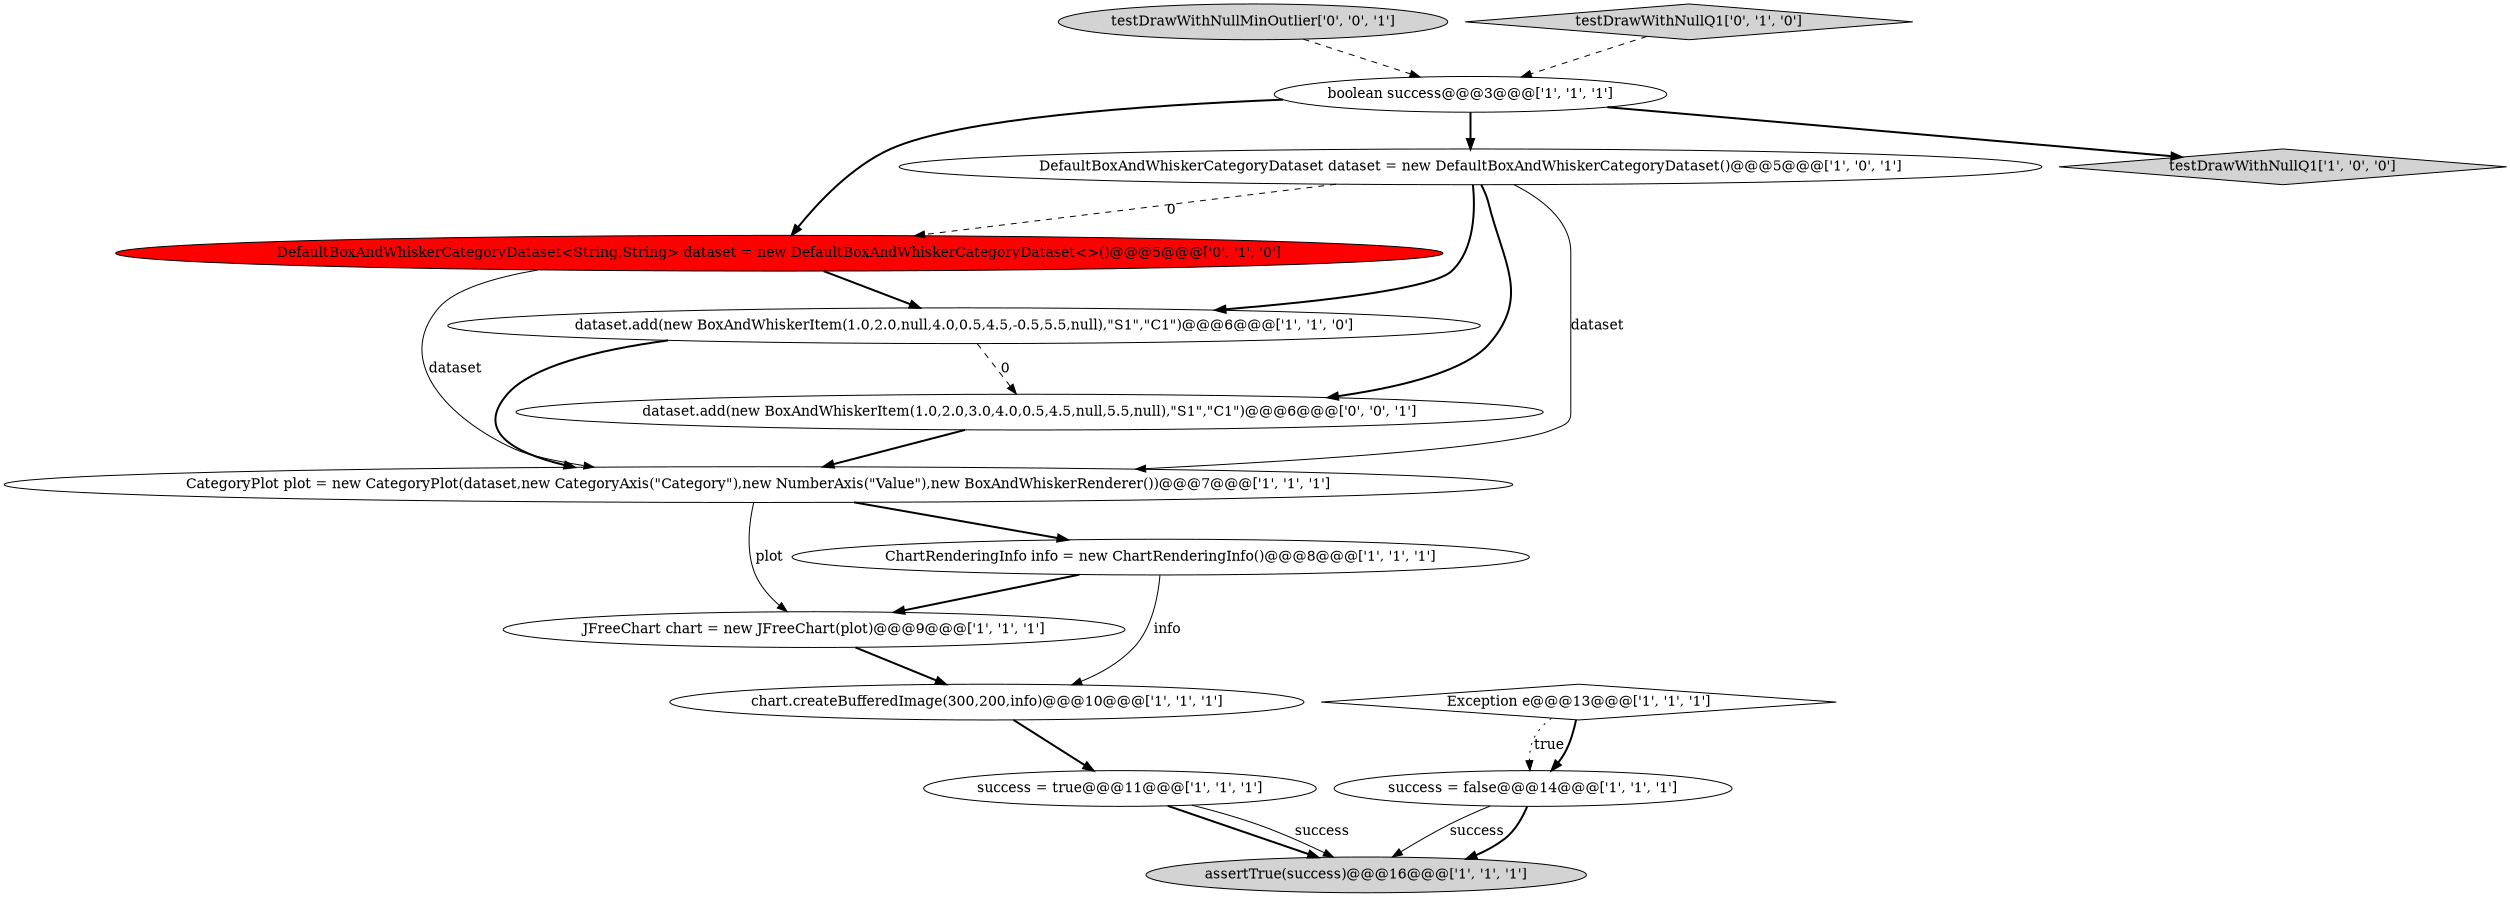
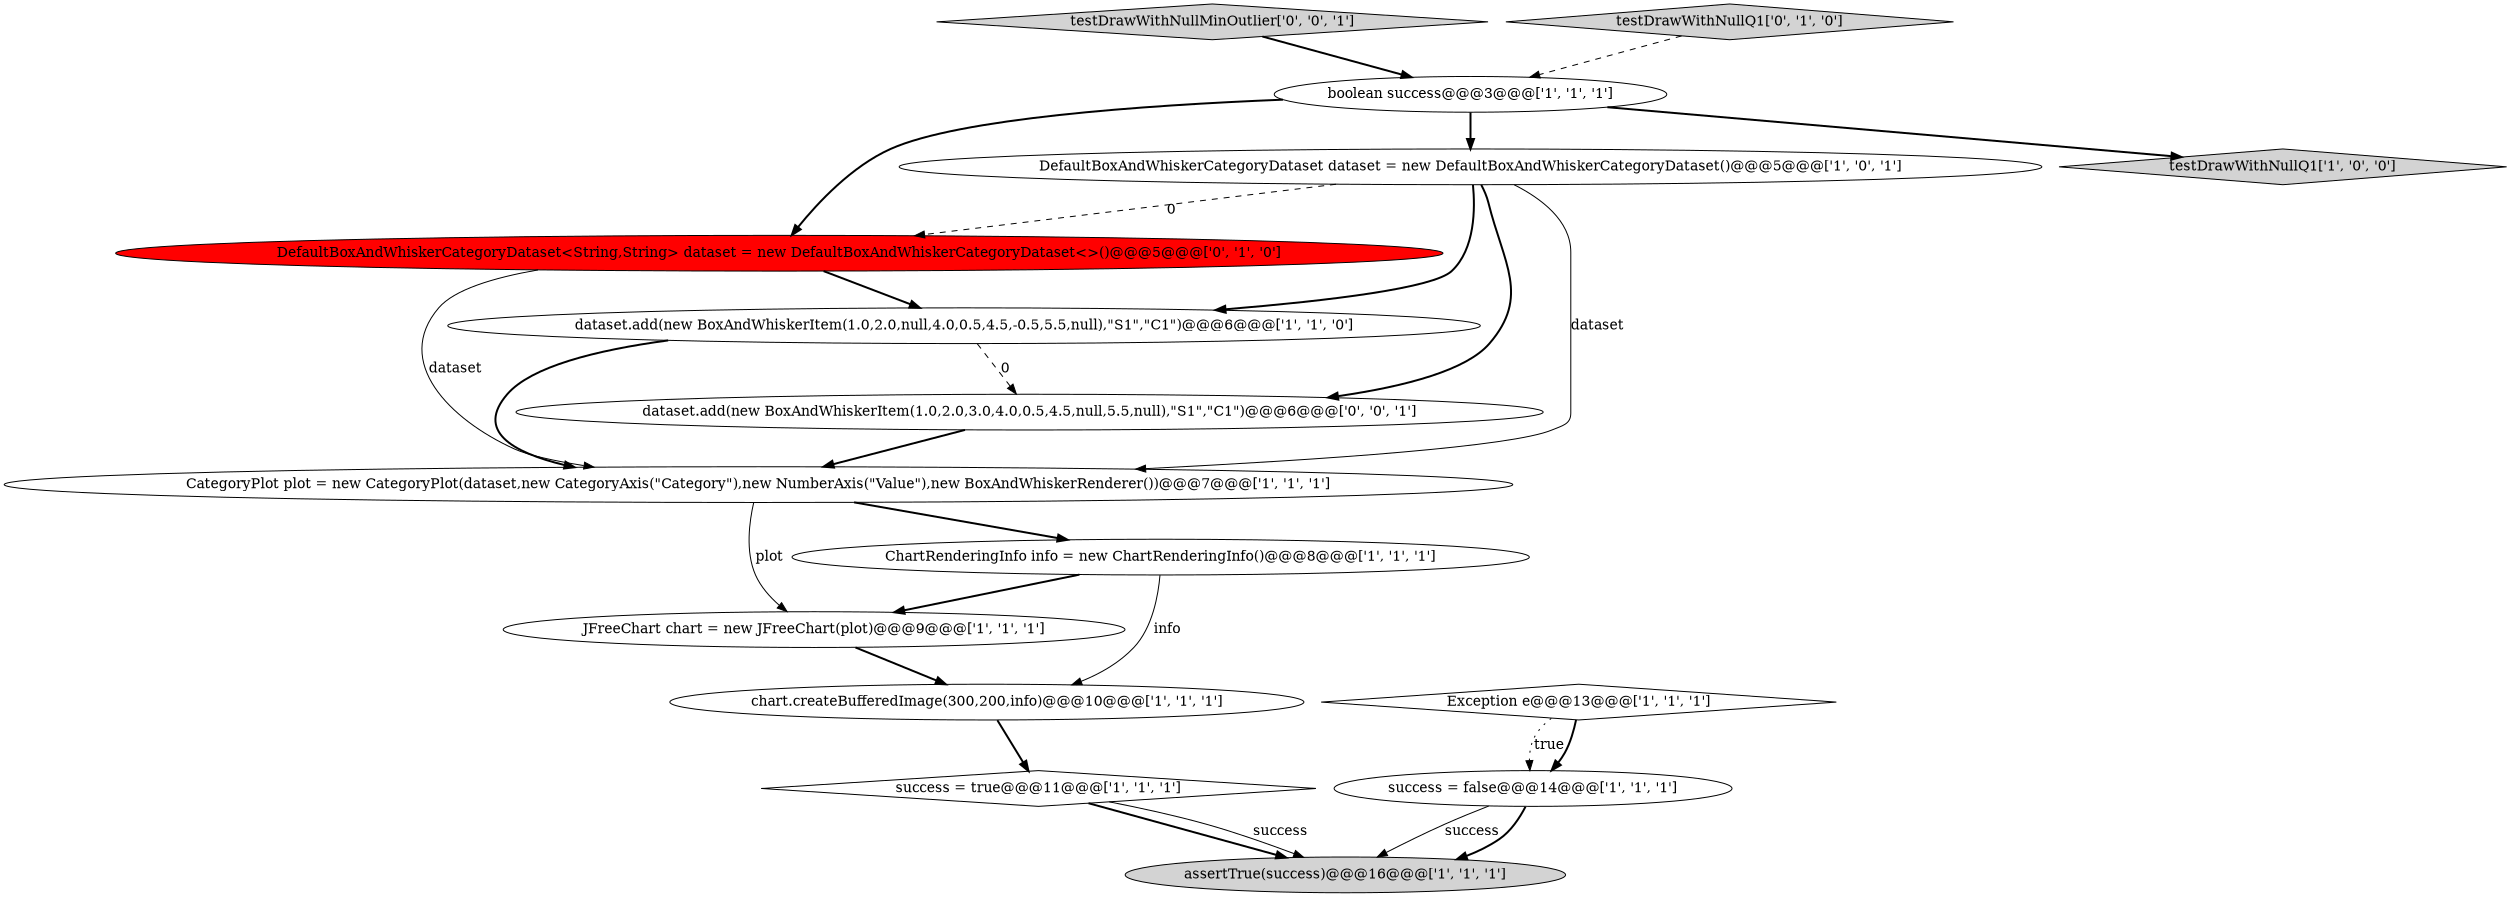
node "testDrawWithNullMinOutlier['0', '0', '1']": shape ellipse -> diamond
edge "testDrawWithNullMinOutlier['0', '0', '1']" -> "boolean success@@@3@@@['1', '1', '1']": style dashed -> bold
node "success = true@@@11@@@['1', '1', '1']": shape ellipse -> diamond
